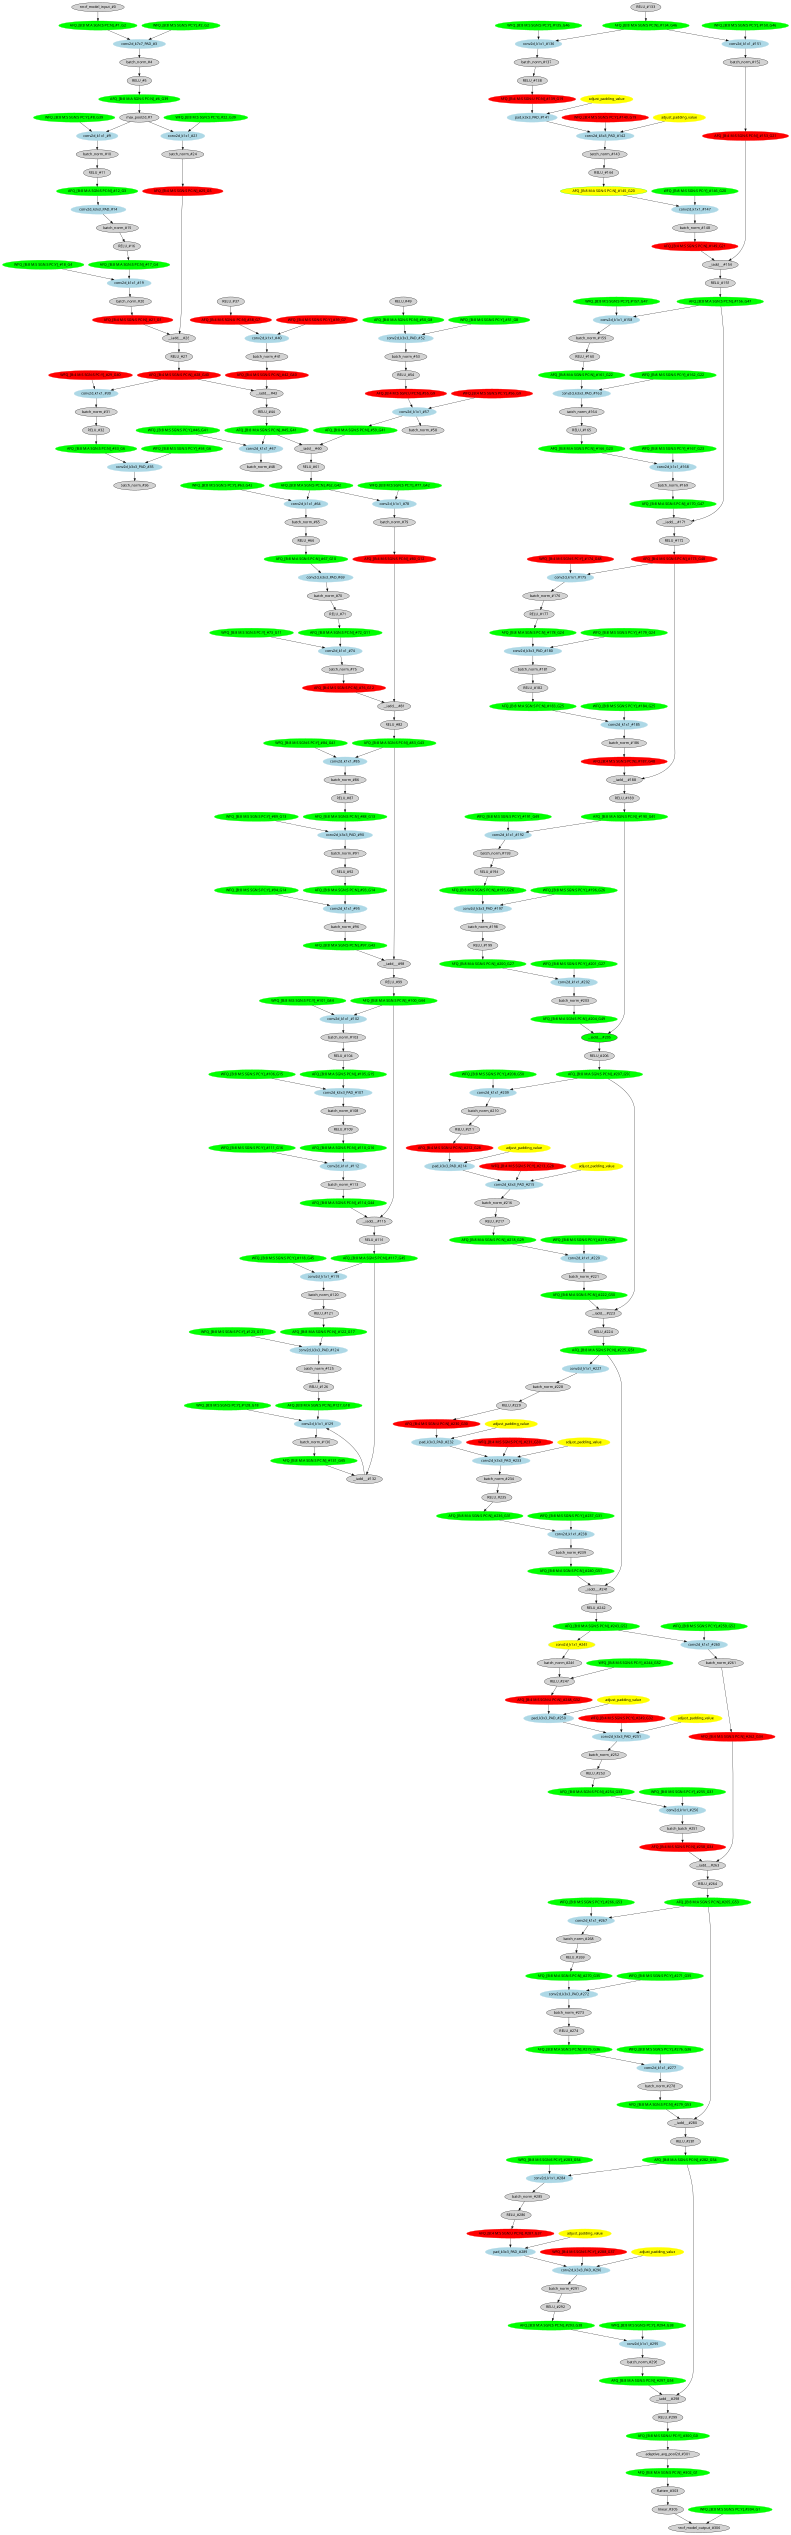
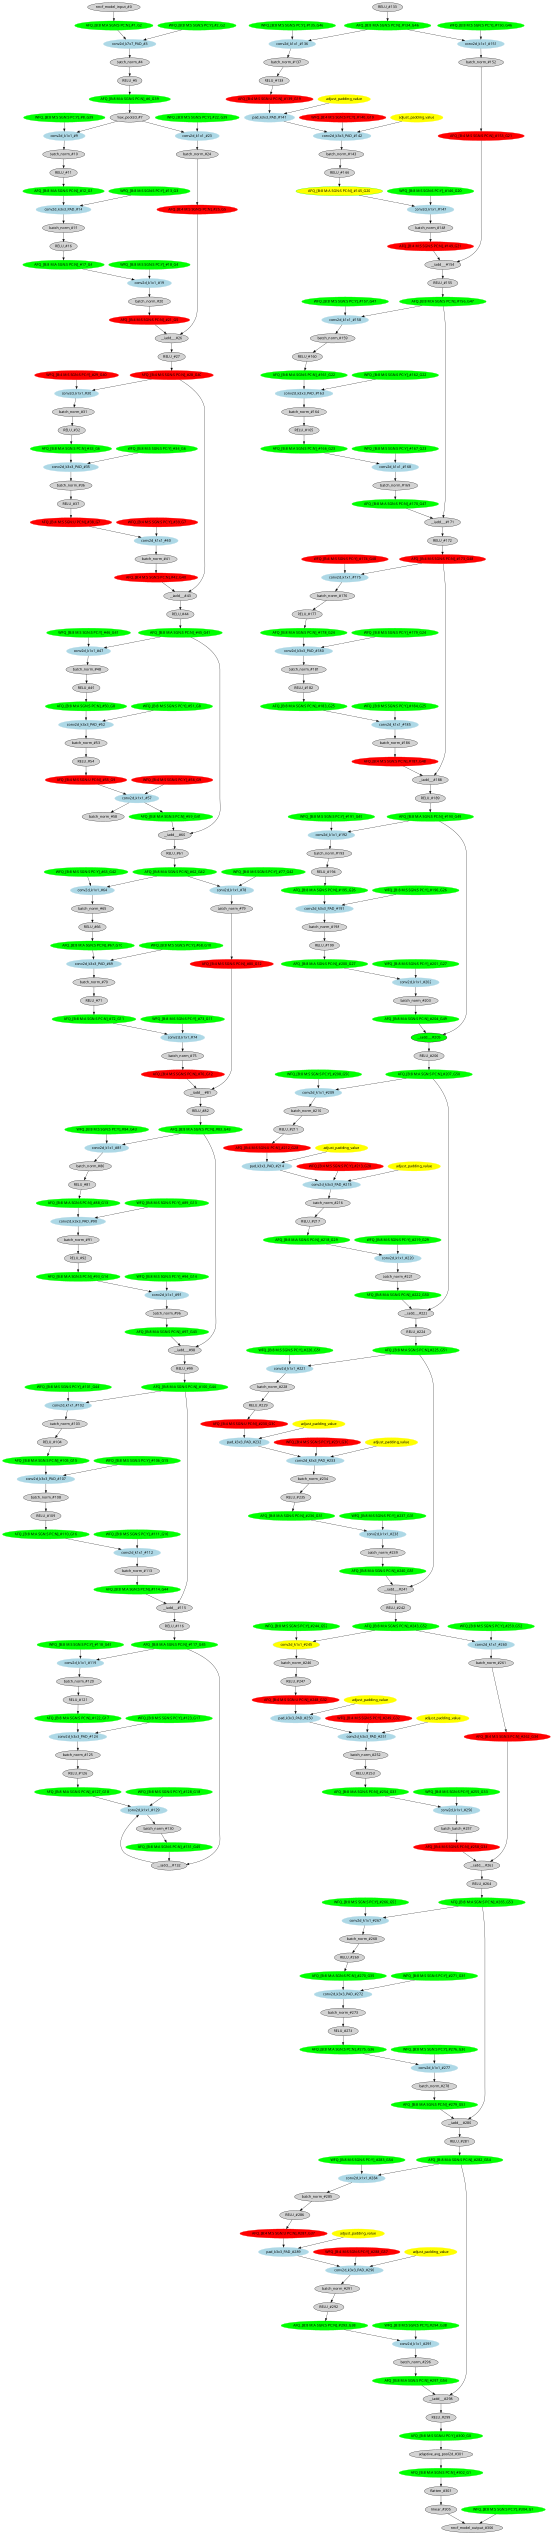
node "WFQ_[B:8 M:S SGN:S PC:Y]_#13_G3": added
edge "batch_norm_#36" -> "RELU_#37": added
edge "batch_norm_#48" -> "RELU_#49": added
node "WFQ_[B:8 M:S SGN:S PC:Y]_#68_G10": added
node "WFQ_[B:8 M:S SGN:S PC:Y]_#226_G51": added
edge "WFQ_[B:8 M:S SGN:S PC:Y]_#244_G52" -> "RELU_#247": now "WFQ_[B:8 M:S SGN:S PC:Y]_#244_G52" -> "conv2d_k1x1_#245"
